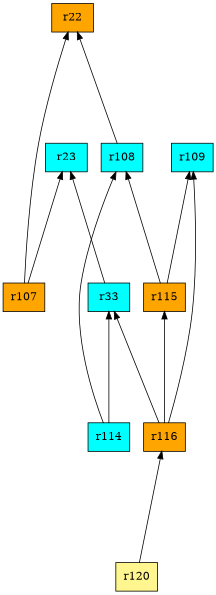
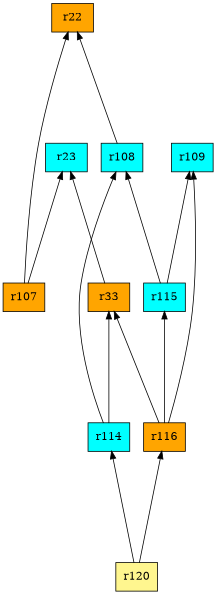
node "r33": fillcolor cyan -> orange
node "r115": fillcolor orange -> cyan
edge "r120" -> "r114": added
